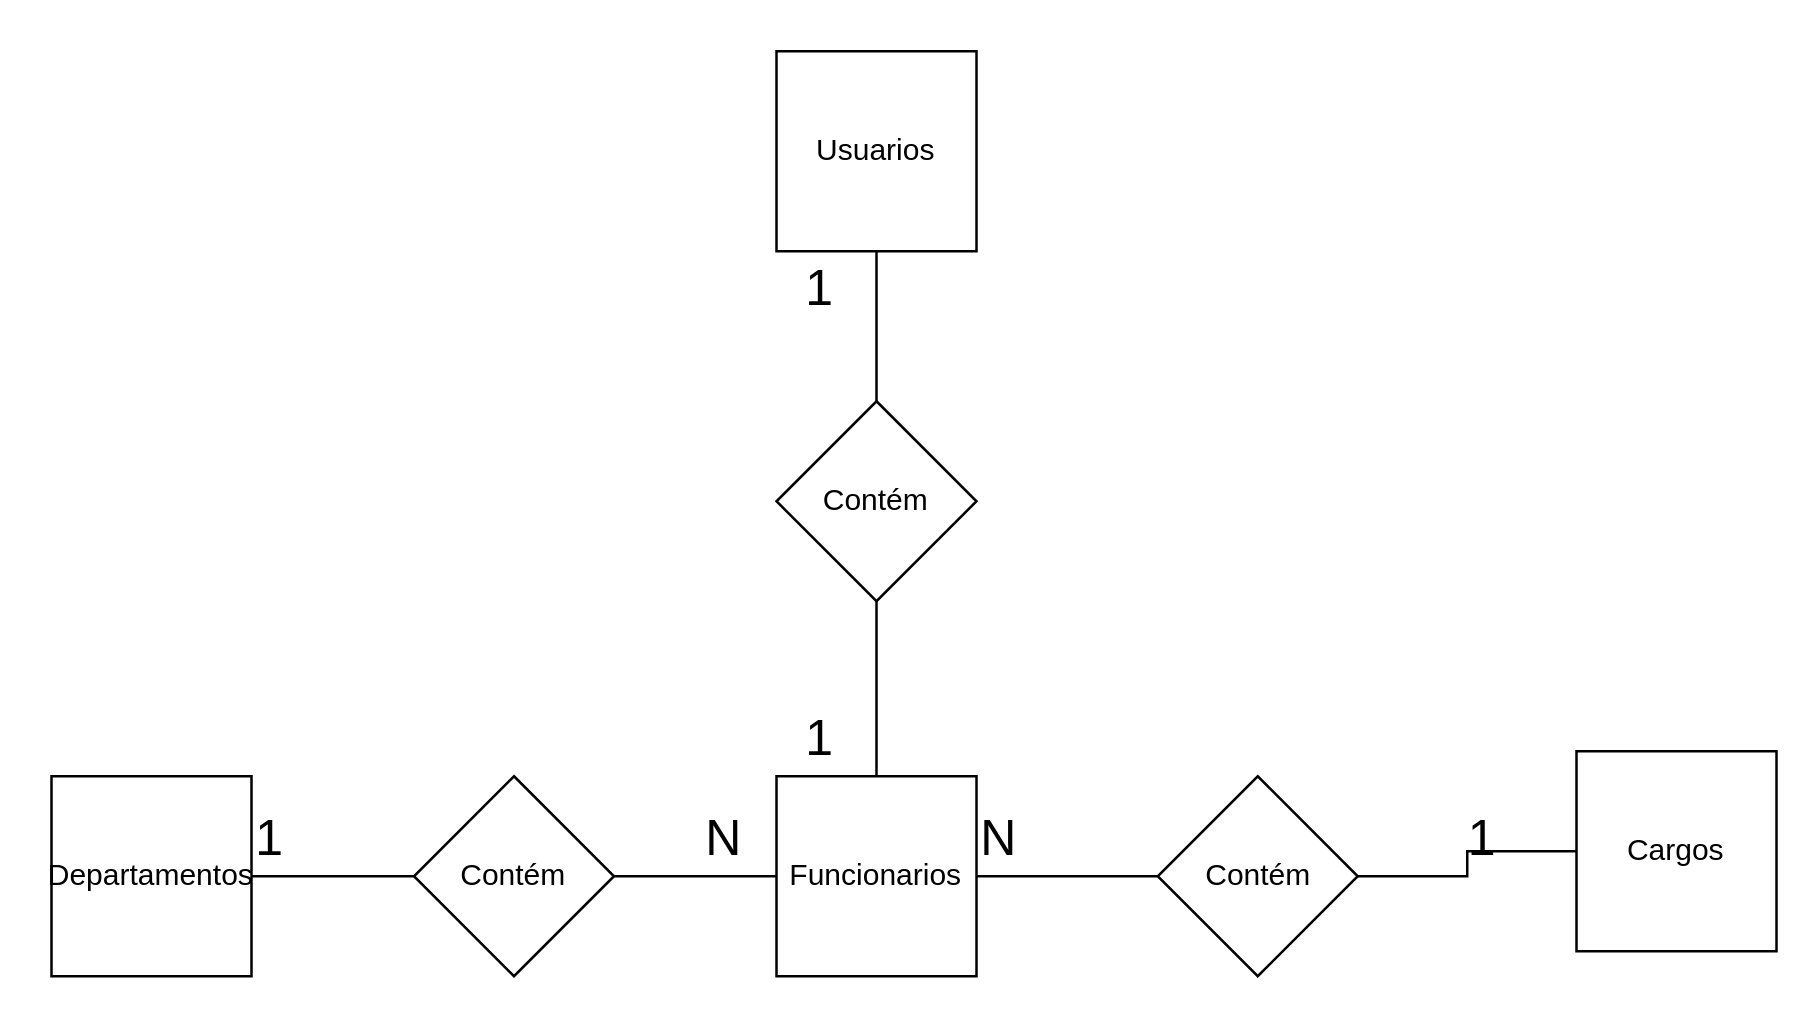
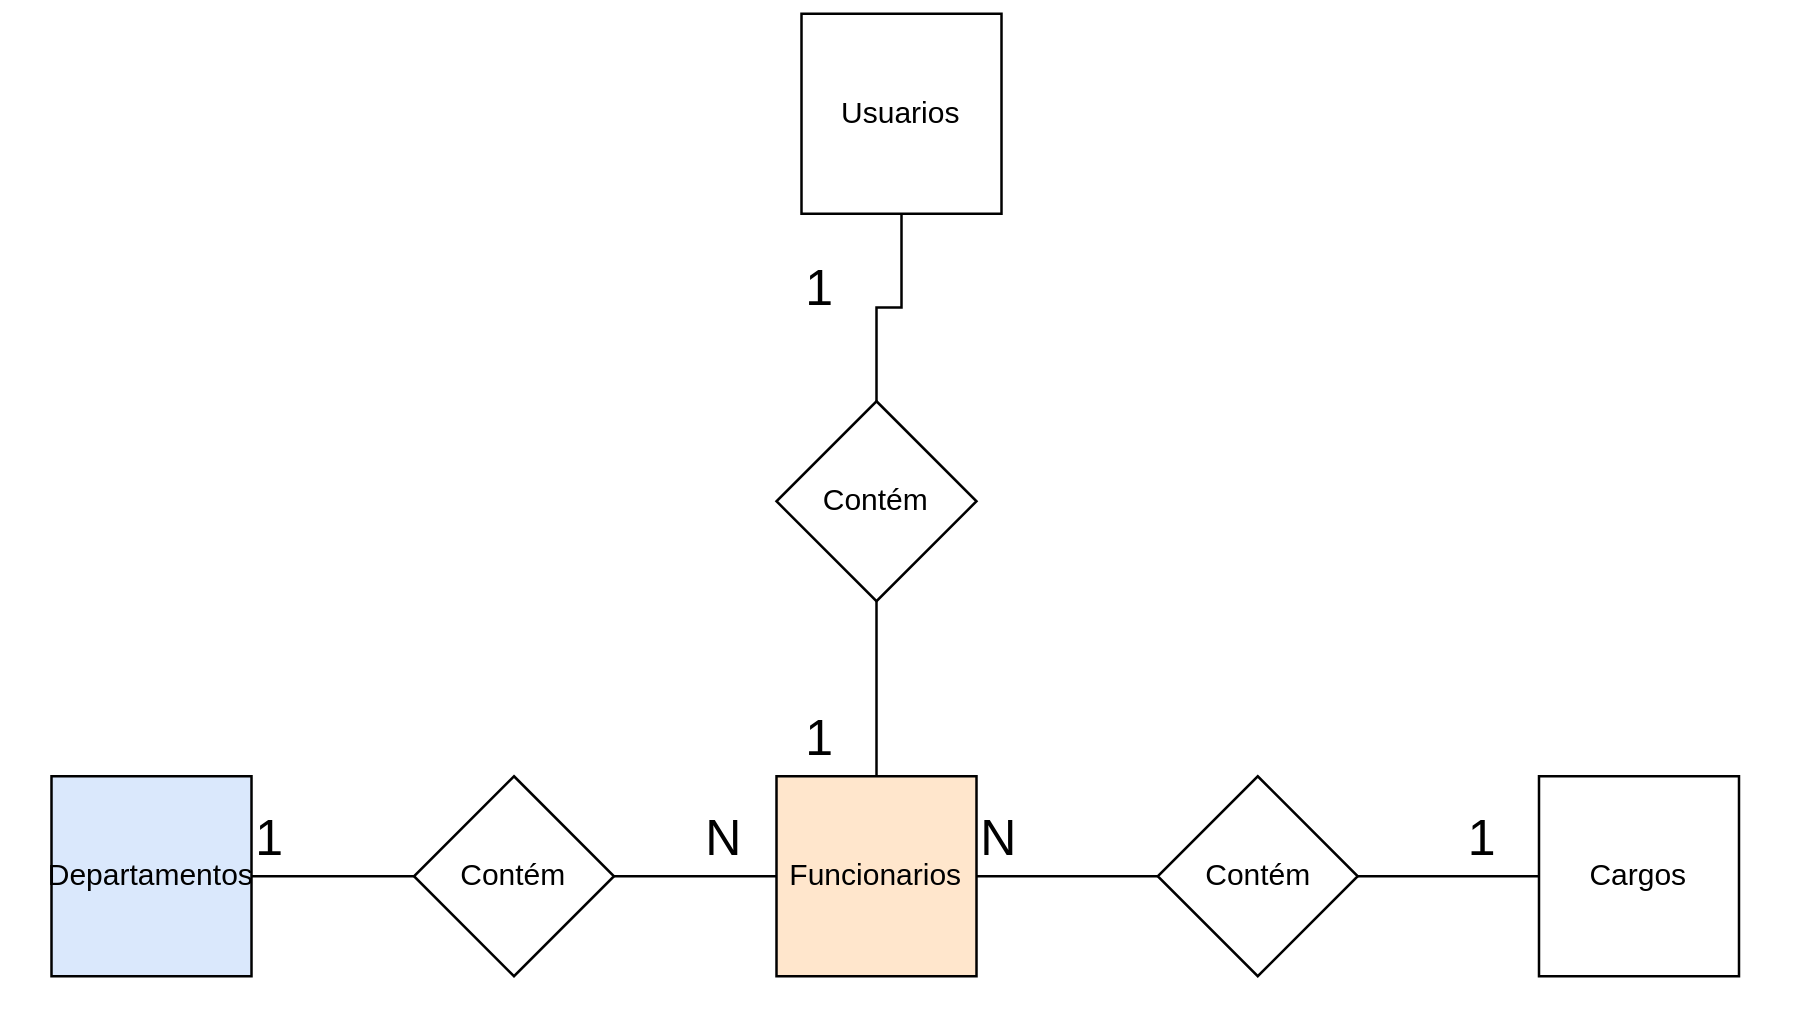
node "Usuarios": moved (876, 151) -> (901, 114)
node "Cargos": moved (1676, 851) -> (1639, 876)
node "Departamentos": fillcolor #ffffff -> #dae8fc
node "Funcionarios": fillcolor #ffffff -> #ffe6cc
